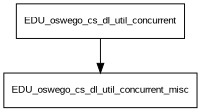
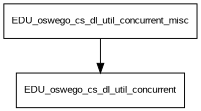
edge "EDU_oswego_cs_dl_util_concurrent" -> "EDU_oswego_cs_dl_util_concurrent_misc": reversed
